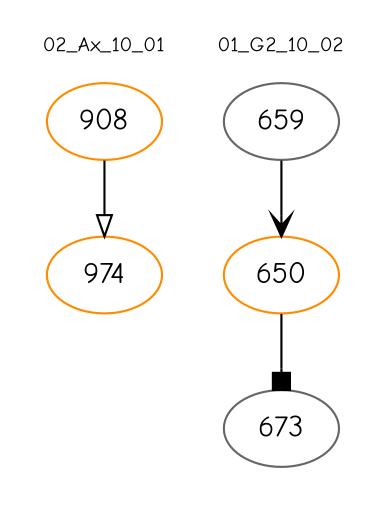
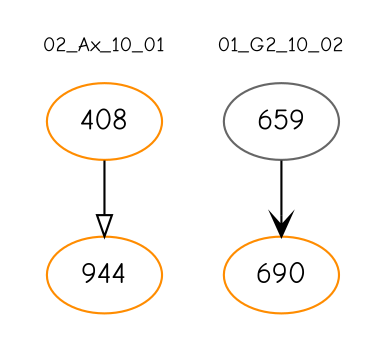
node "908": label "908" -> "408"
node "974": label "974" -> "944"
node "650": label "650" -> "690"
node "673": removed
